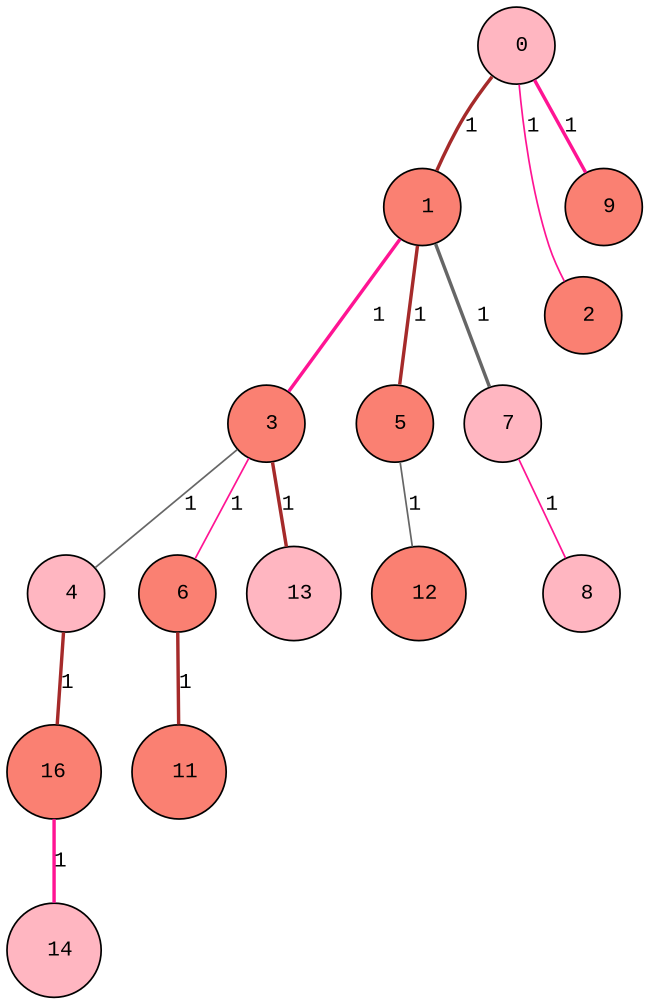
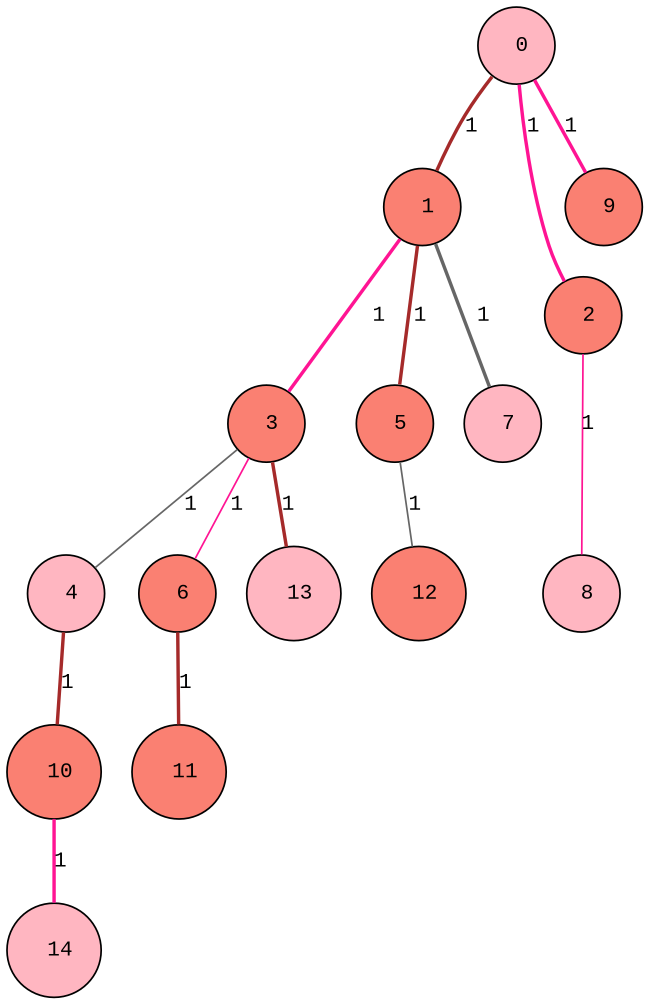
edge "0" -- "2": style solid -> bold
edge "7" -- "8": now "2" -- "8"
node "16": label "16" -> "10"
